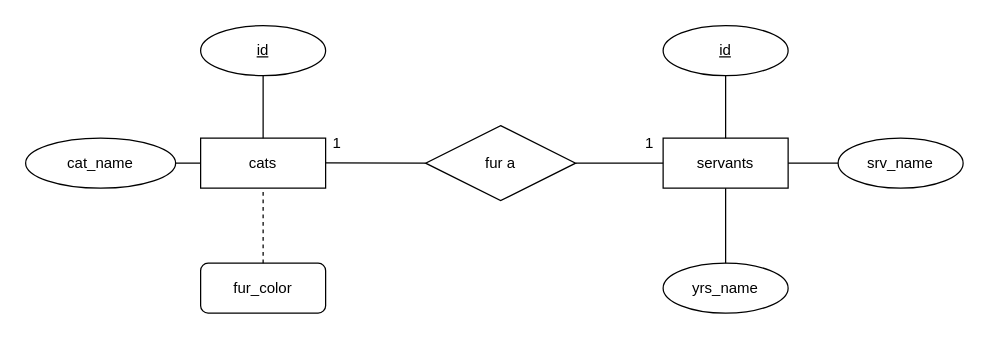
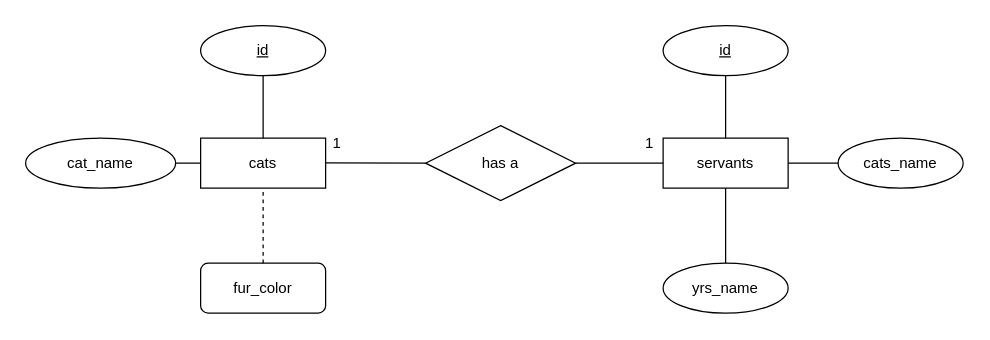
node "fur a": label "fur a" -> "has a"
node "srv_name": label "srv_name" -> "cats_name"
